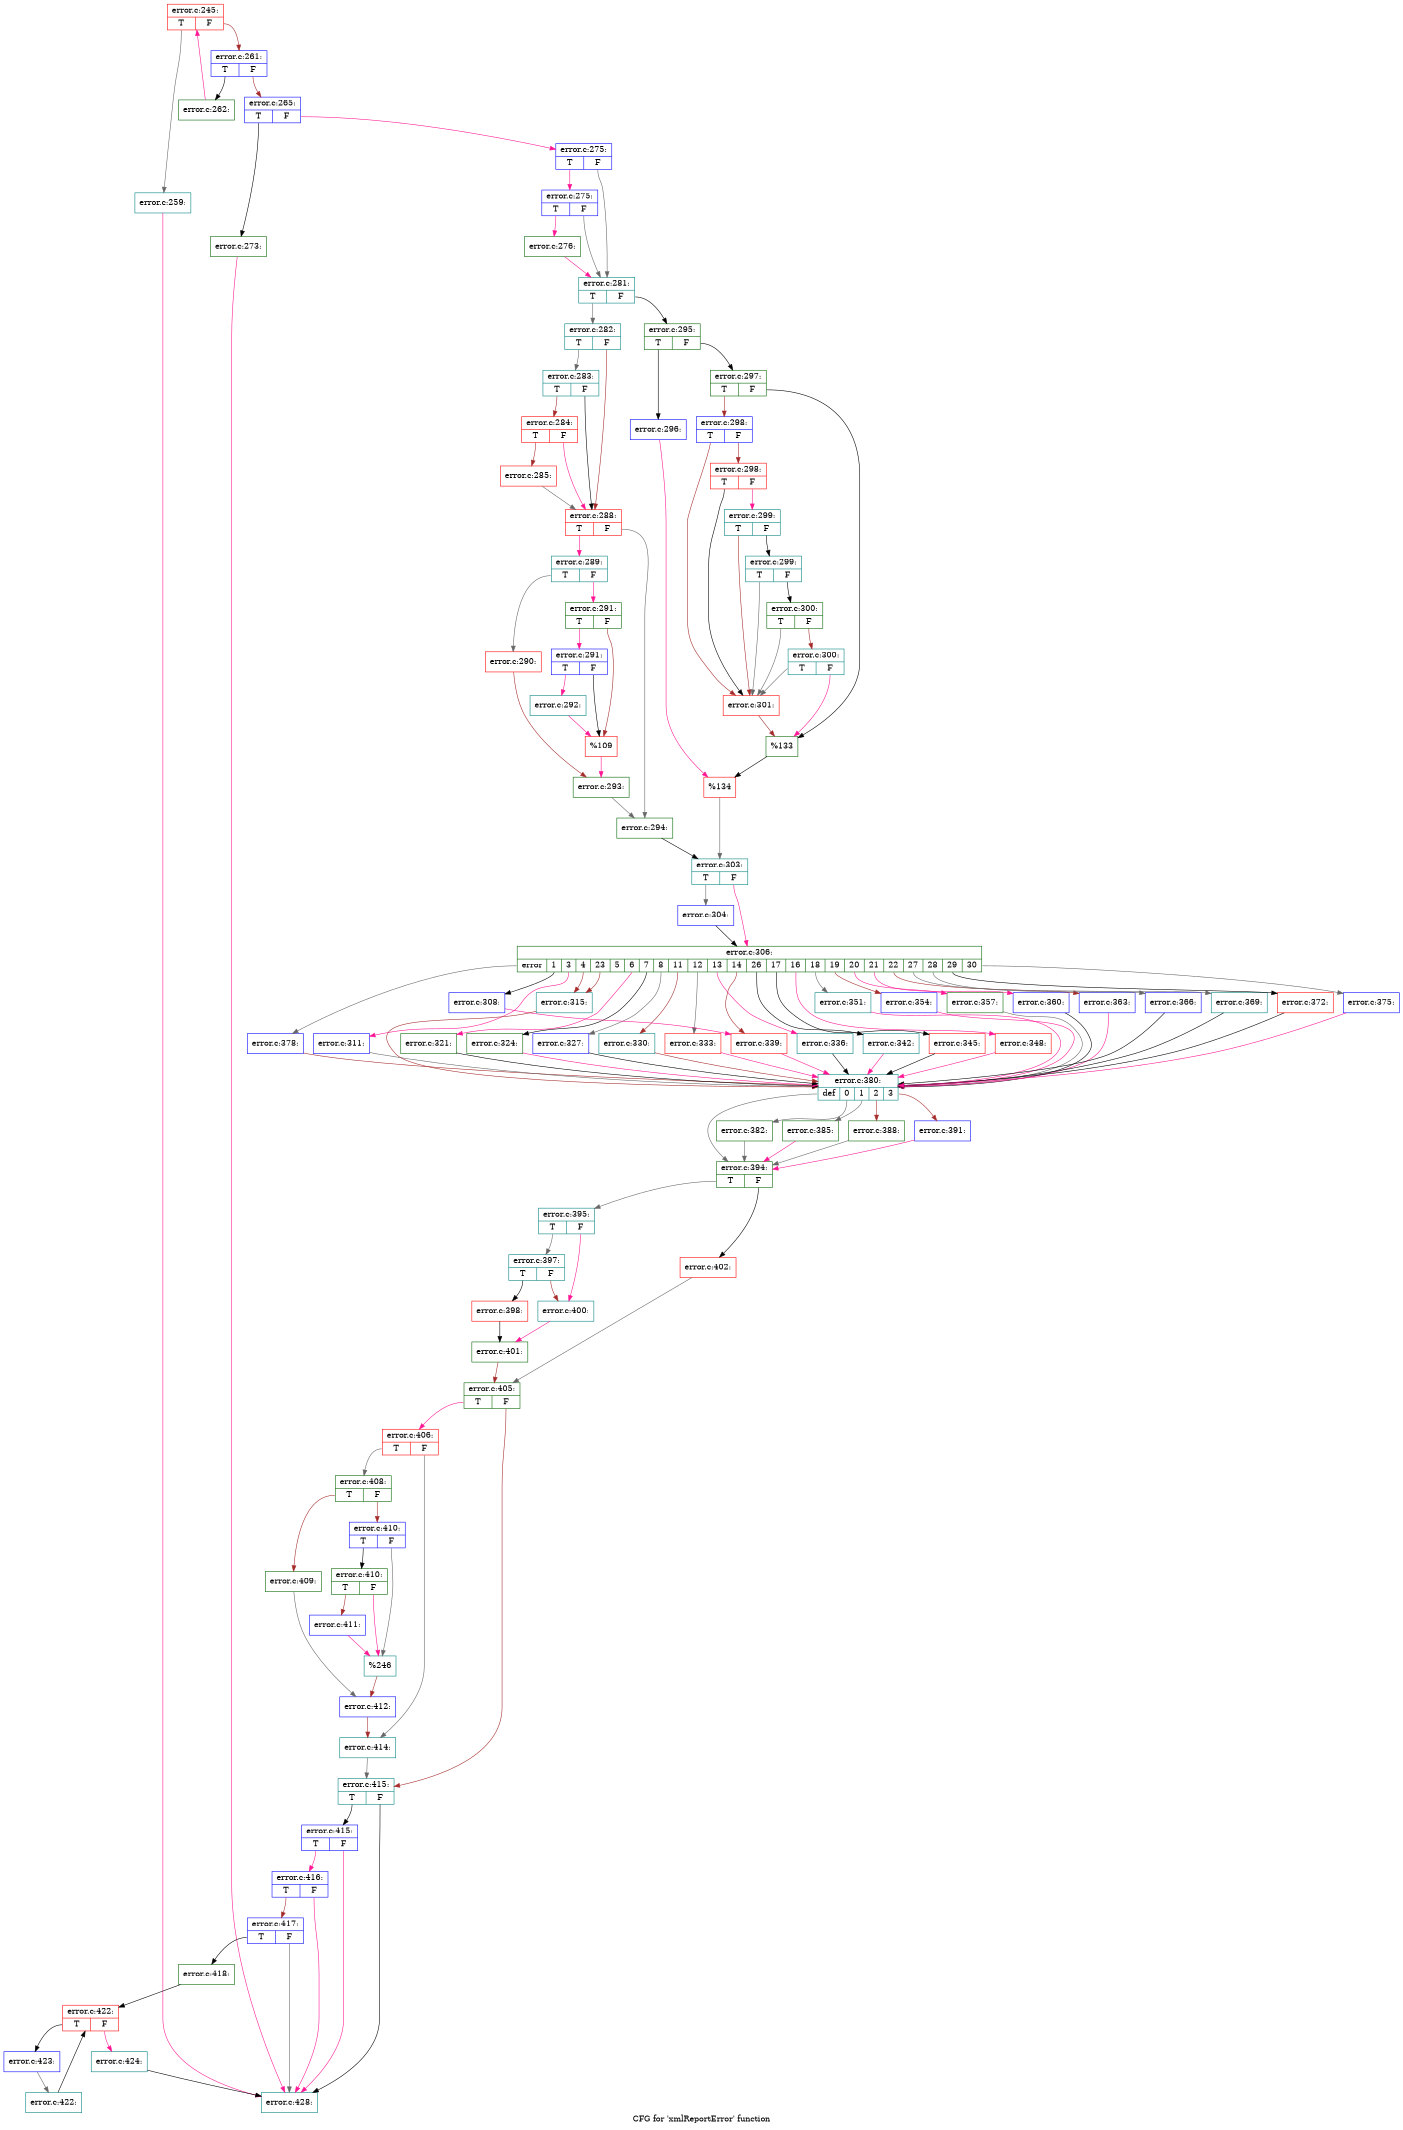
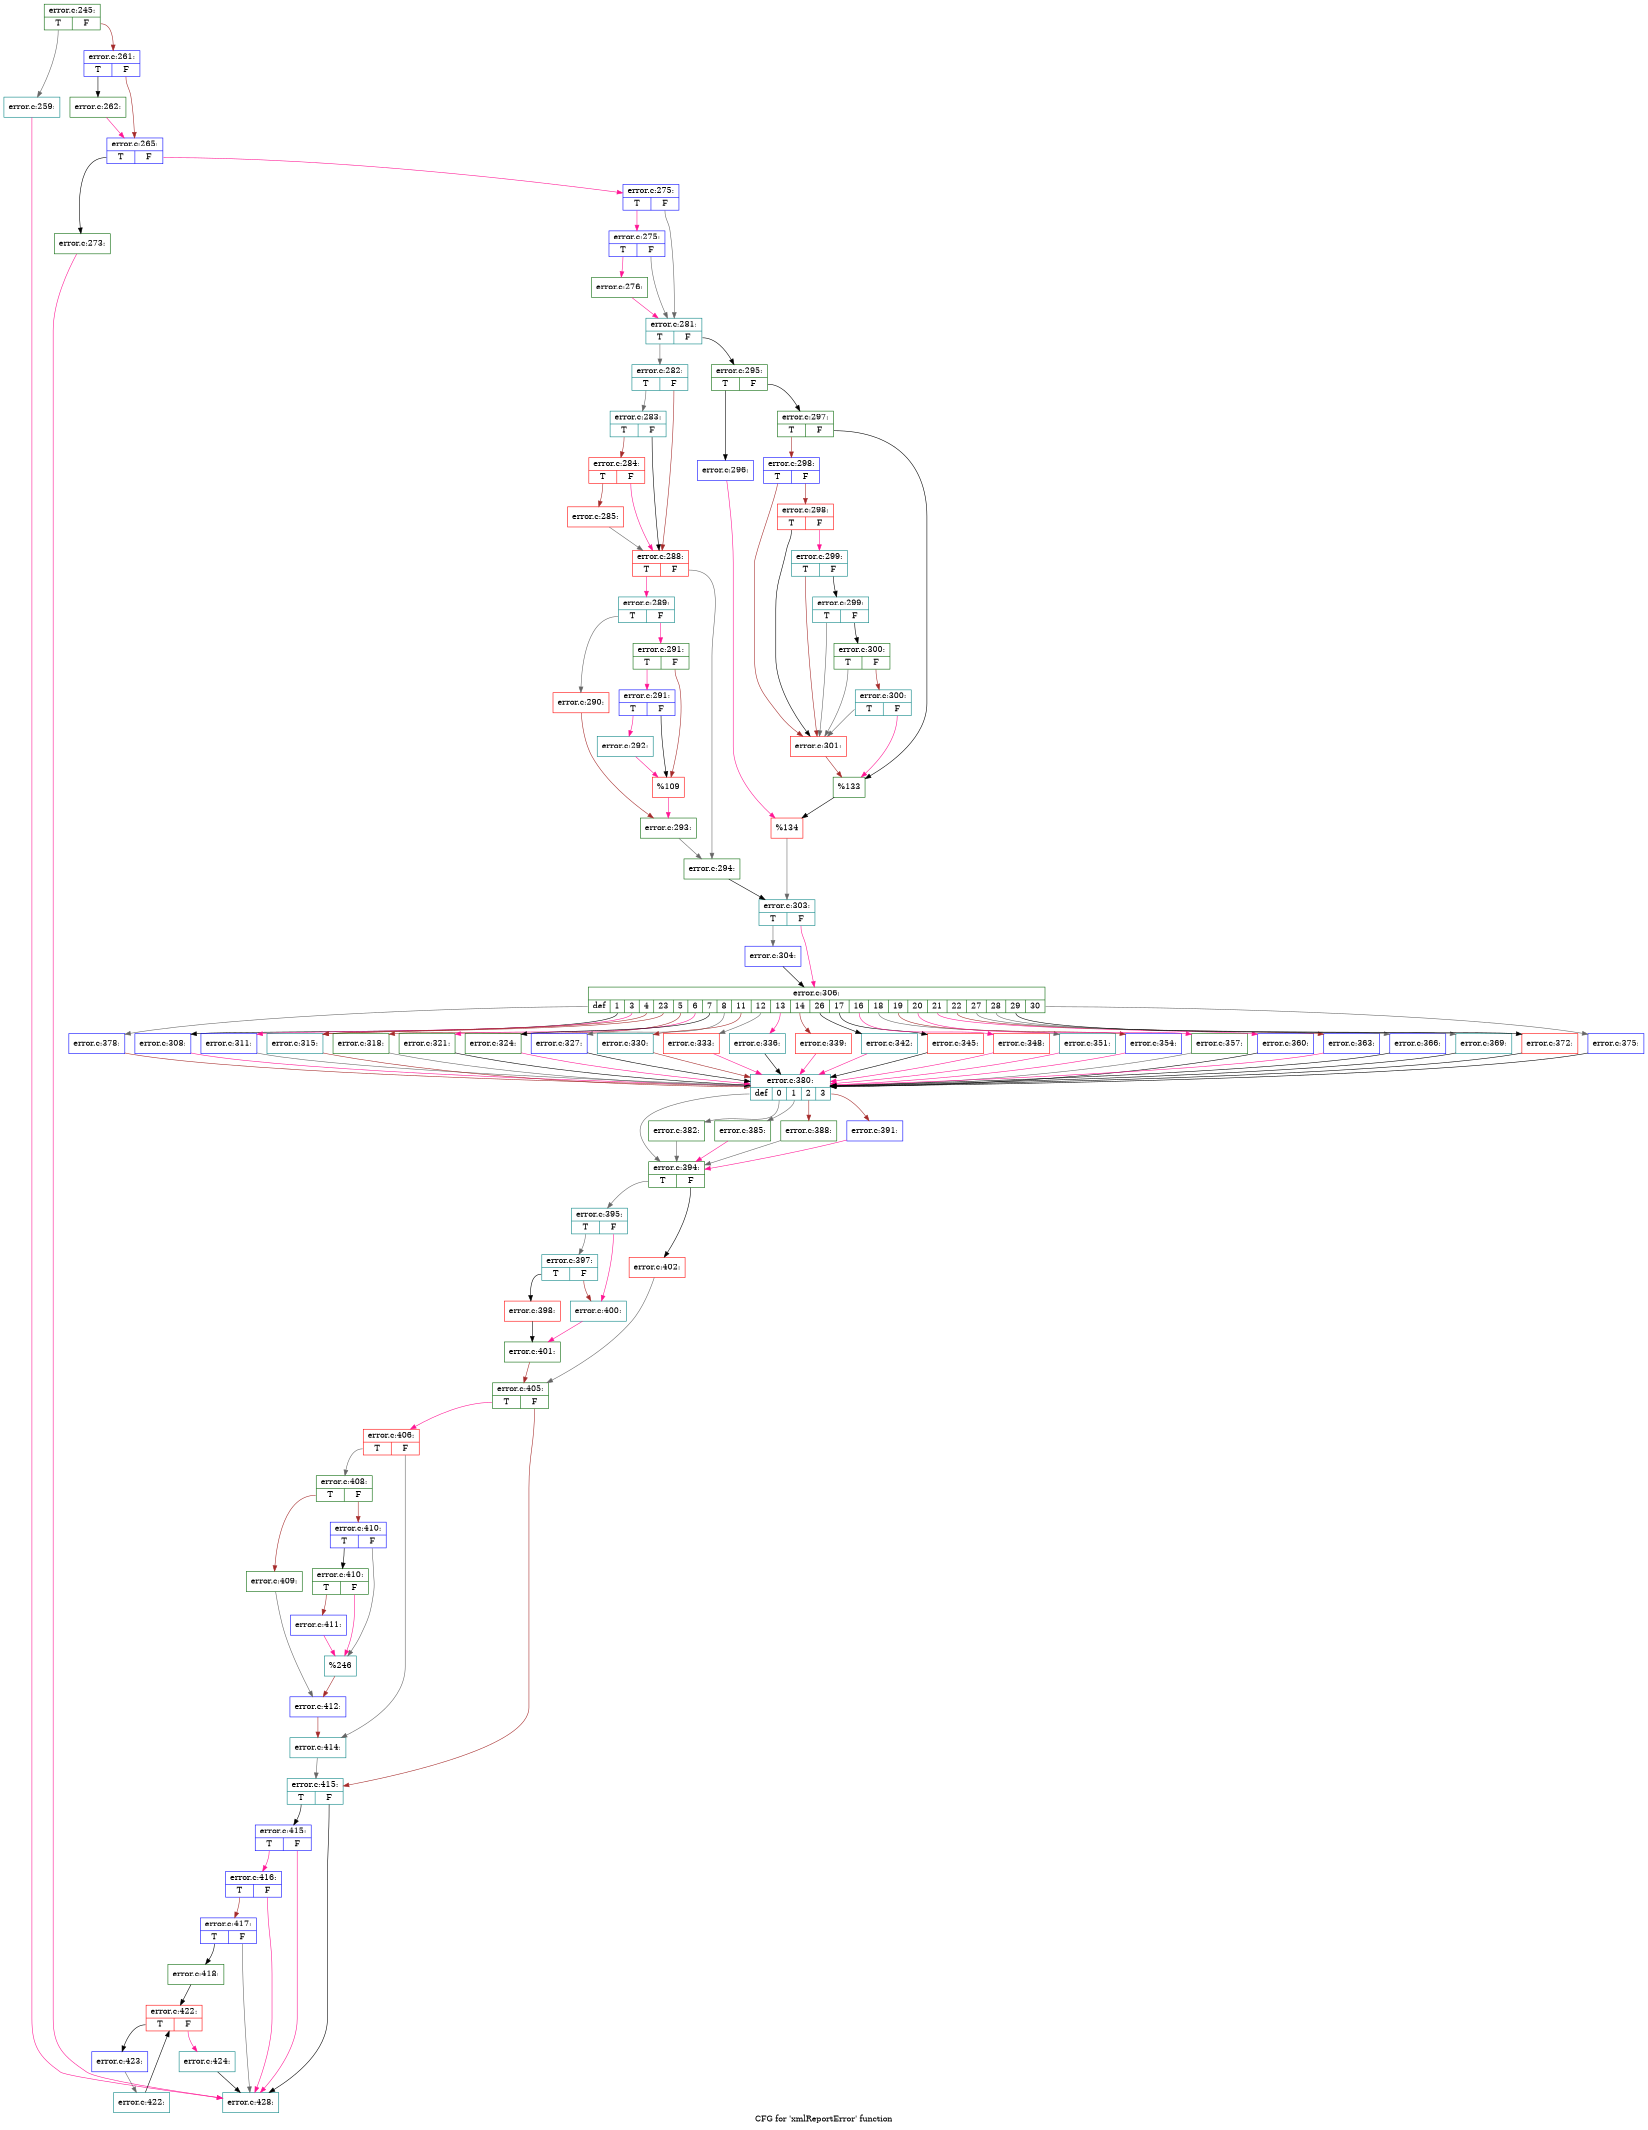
node "error.c:245:": color red -> darkgreen
edge "error.c:262:" -> "error.c:245:": now "error.c:262:" -> "error.c:265:"
node "error.c:306:": text "error" -> "def"
edge "error.c:308:" -> "error.c:339:": now "error.c:308:" -> "error.c:380:"
node "error.c:318:": added
edge "error.c:375:" -> "error.c:380:": color deeppink -> black
